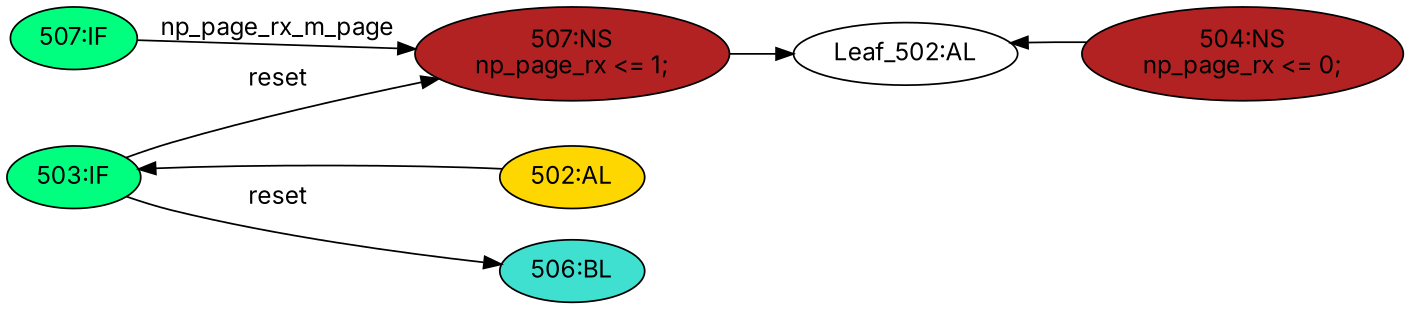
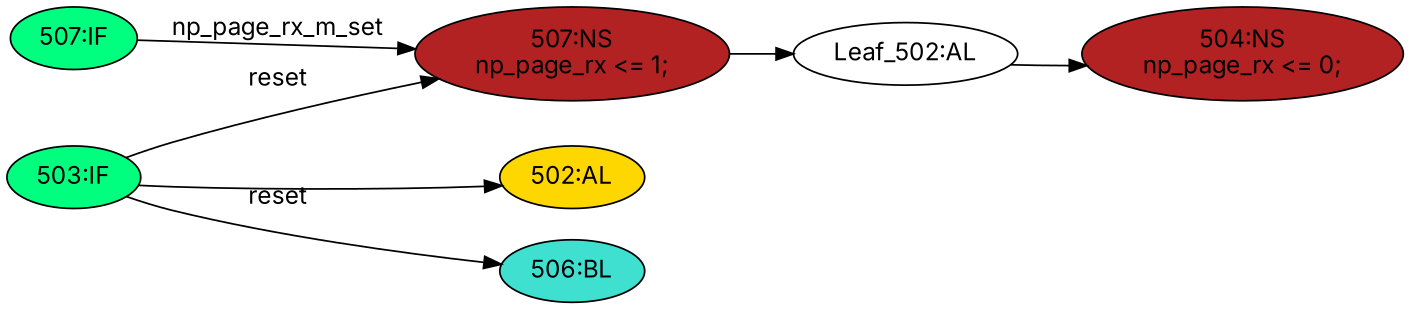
edge "507:IF" -> "507:NS np_page_rx <= 1;": label "np_page_rx_m_page" -> "np_page_rx_m_set"
edge "504:NS np_page_rx <= 0;" -> "Leaf_502:AL": reversed
edge "502:AL" -> "503:IF": reversed
